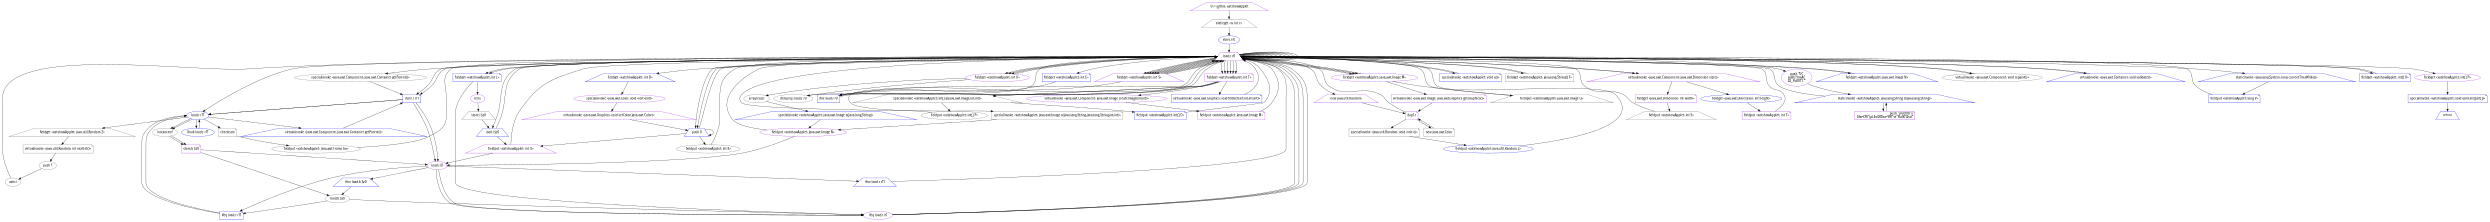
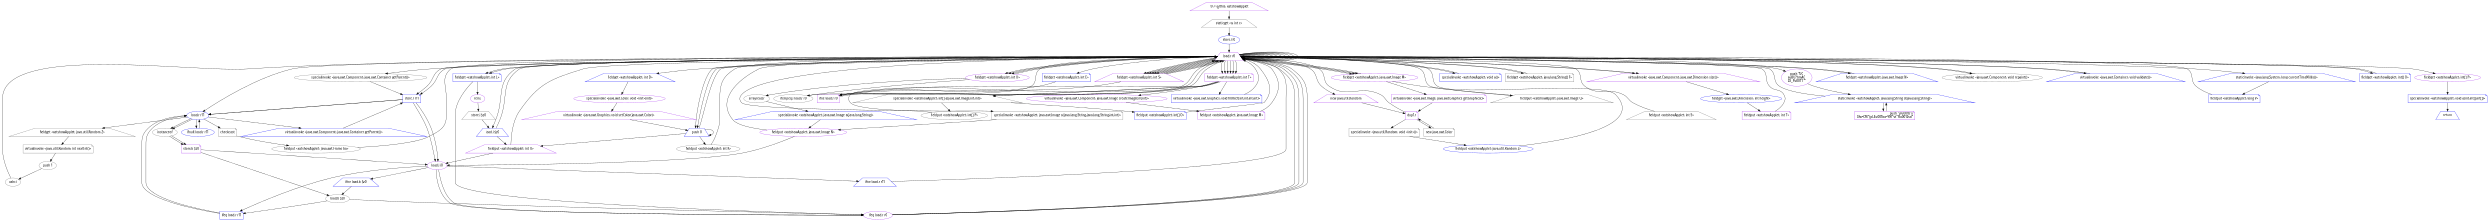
node "ifne load.r r0": color blue -> purple
node "fieldget <java.awt.Dimension: int width>": removed
